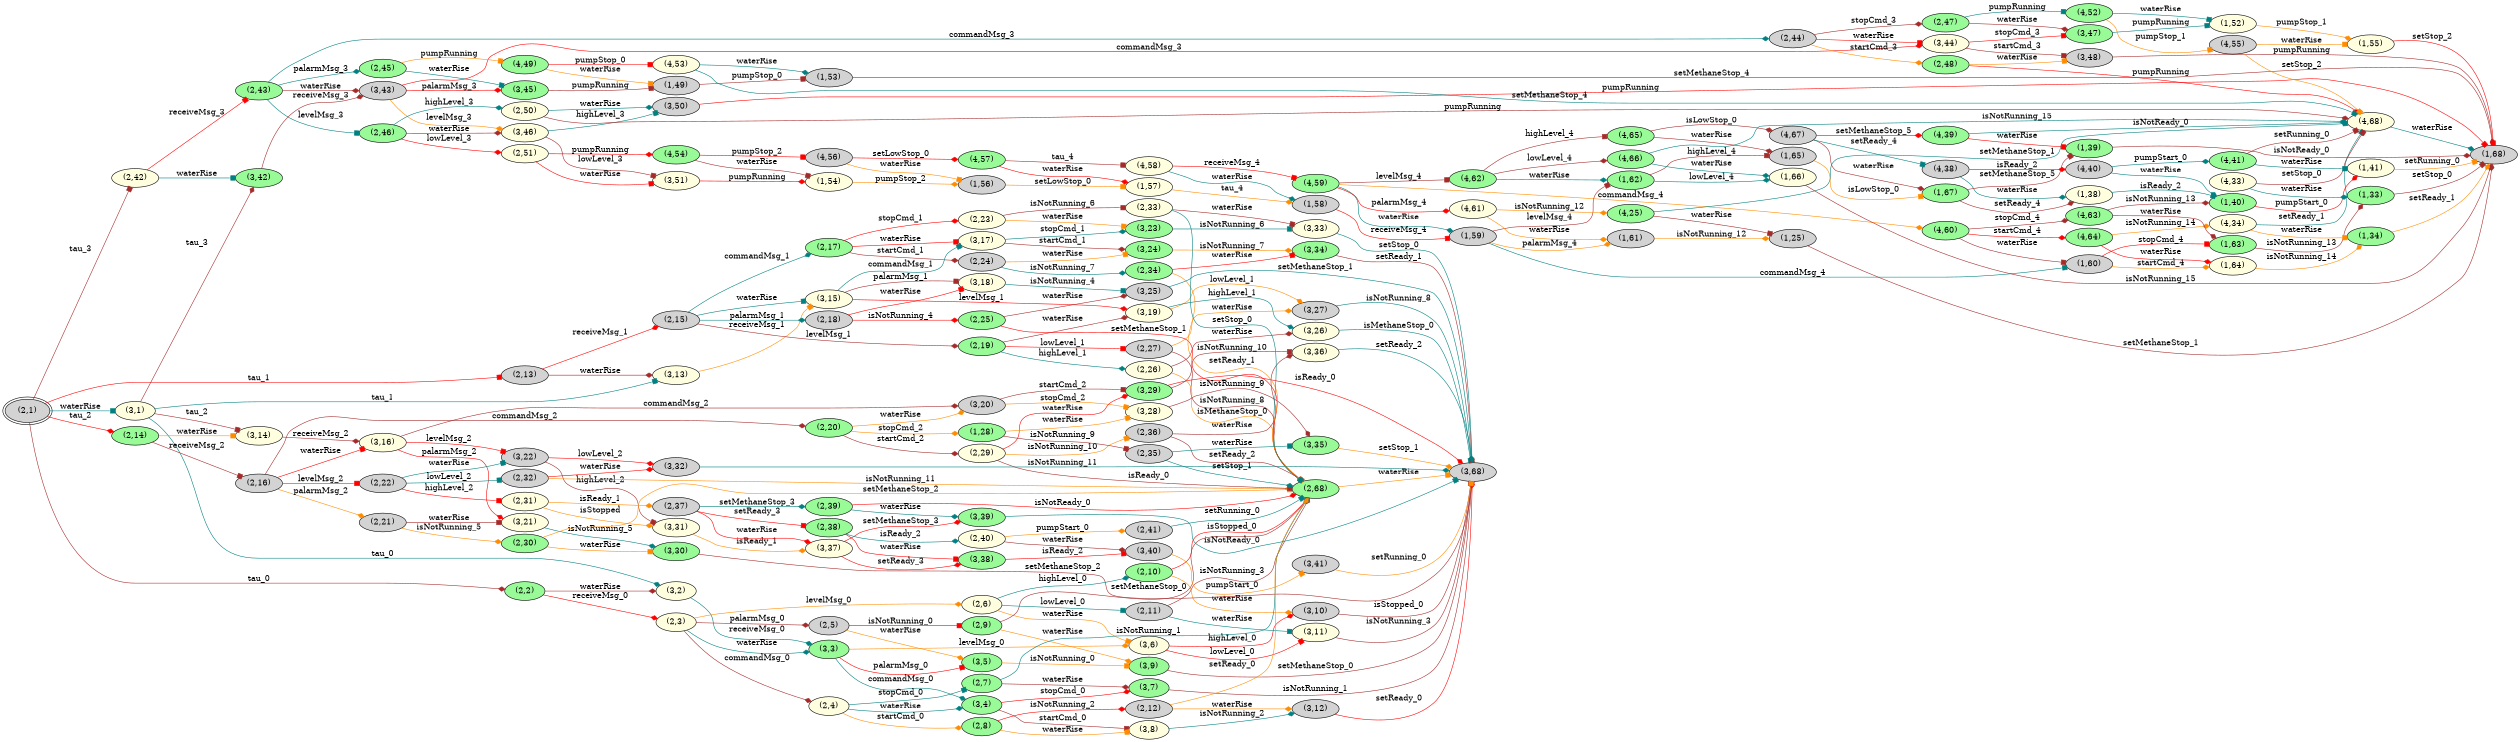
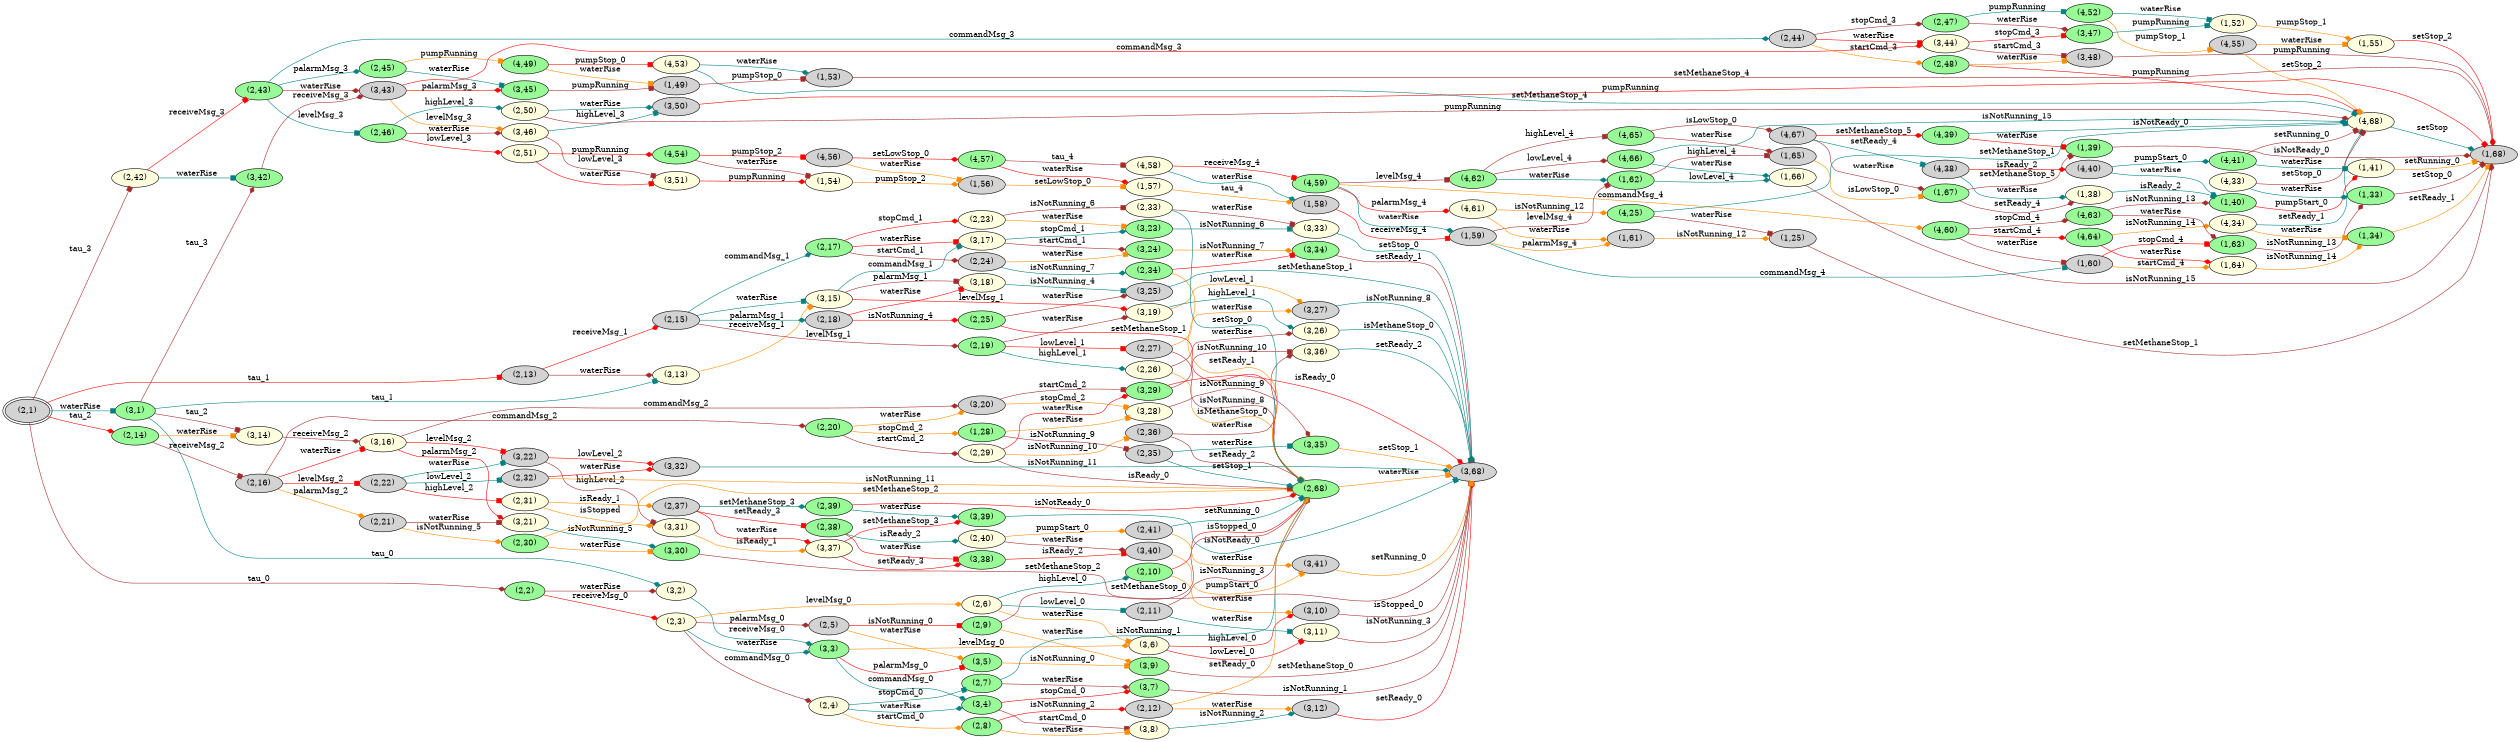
edge "(1,55)" -> "(1,68)": arrowhead box -> diamond
edge "(4,68)" -> "(1,68)": label "waterRise" -> "setStop"
node "(3,1)": fillcolor lightyellow -> palegreen
edge "(2,41)" -> "(3,41)": added, label "waterRise"
